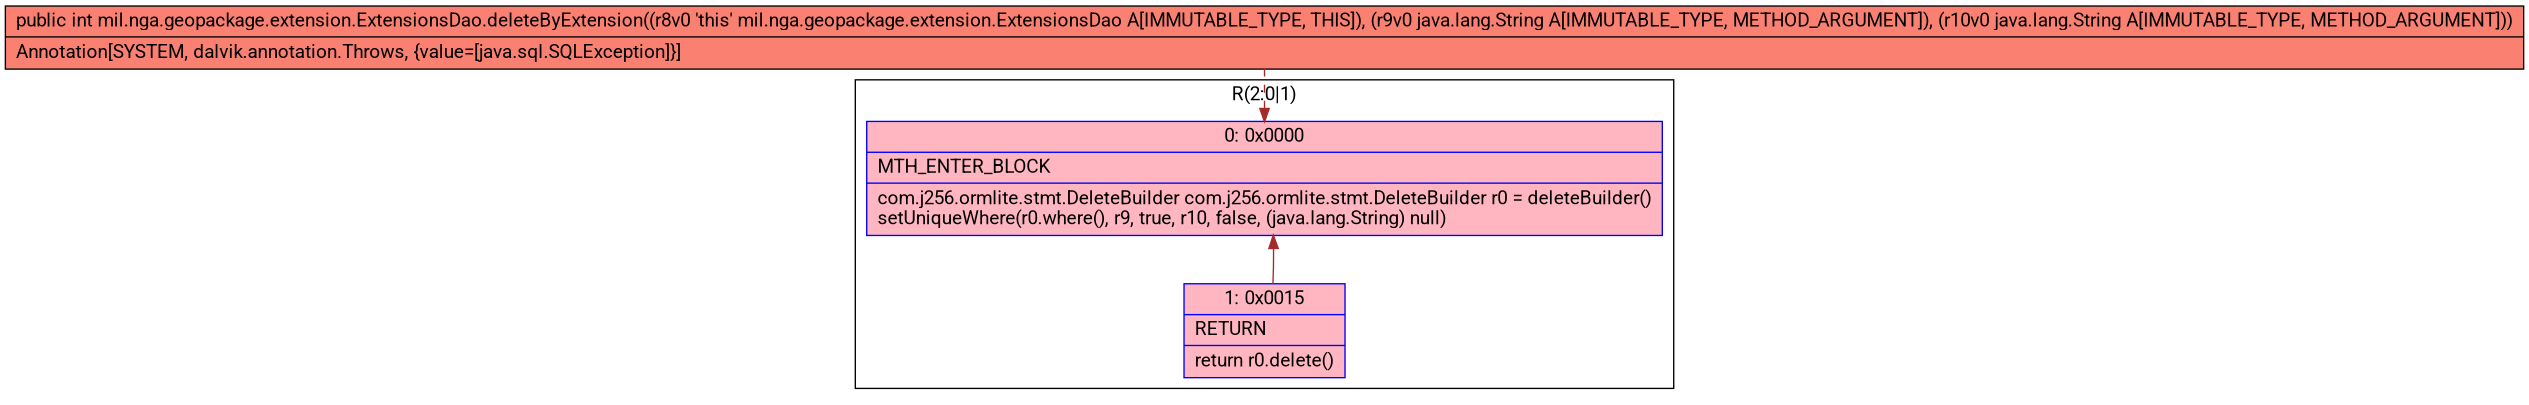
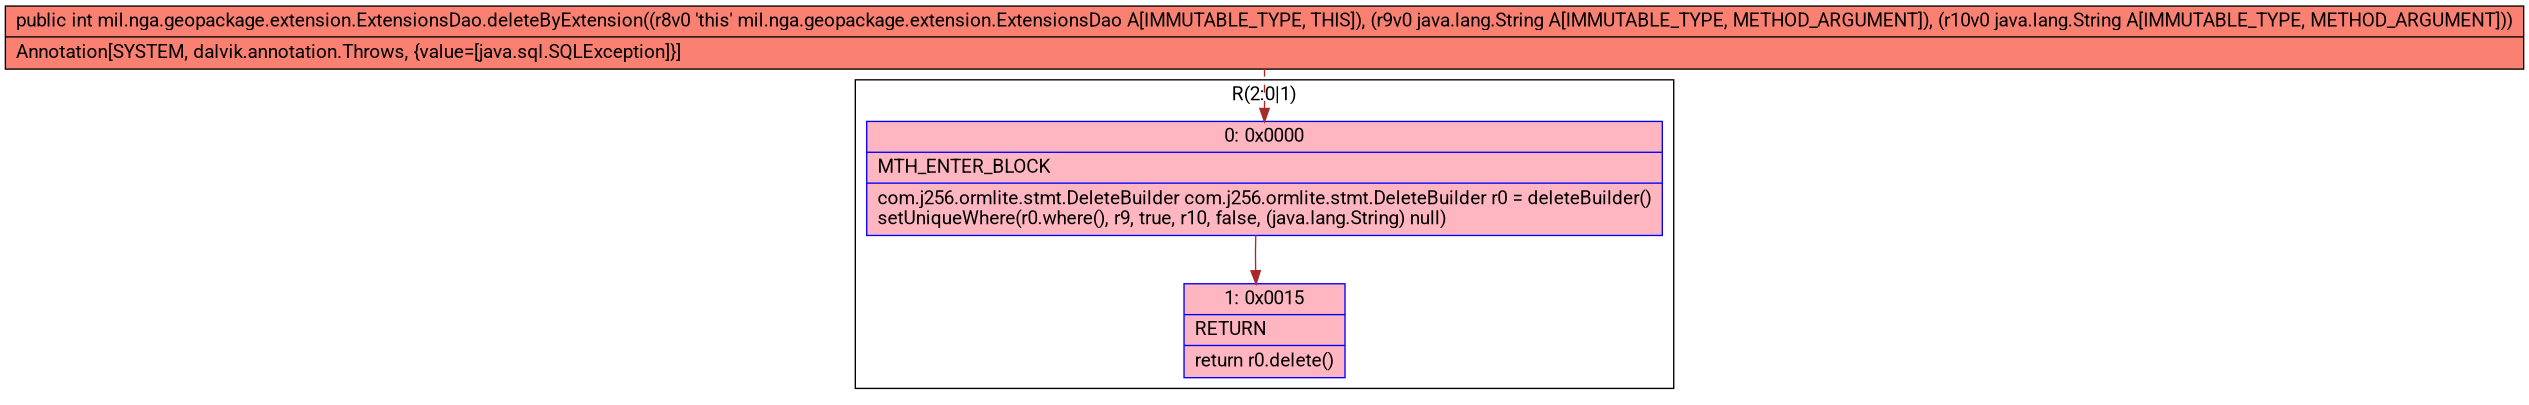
edge "1: 0x0015" -> "0: 0x0000": reversed
